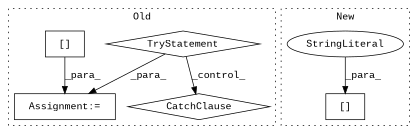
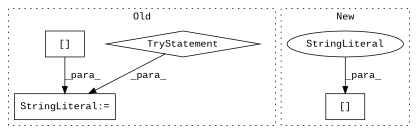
node "Assignment:=": label "Assignment:=" -> "StringLiteral:="
node "CatchClause": removed
